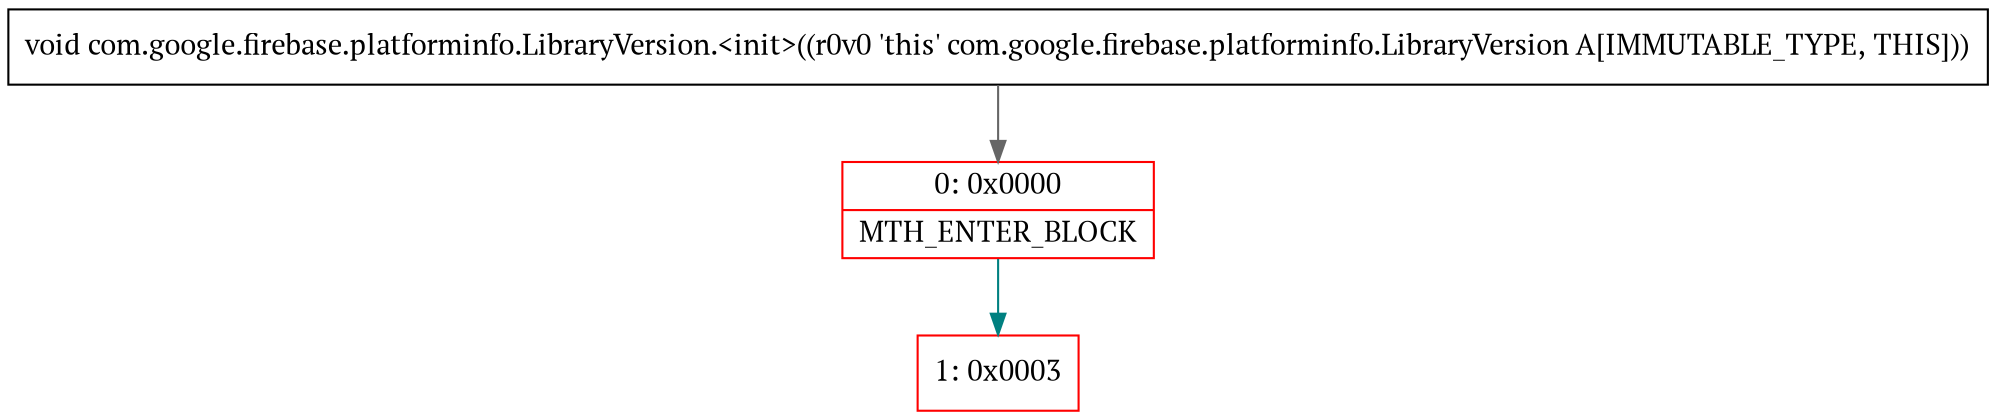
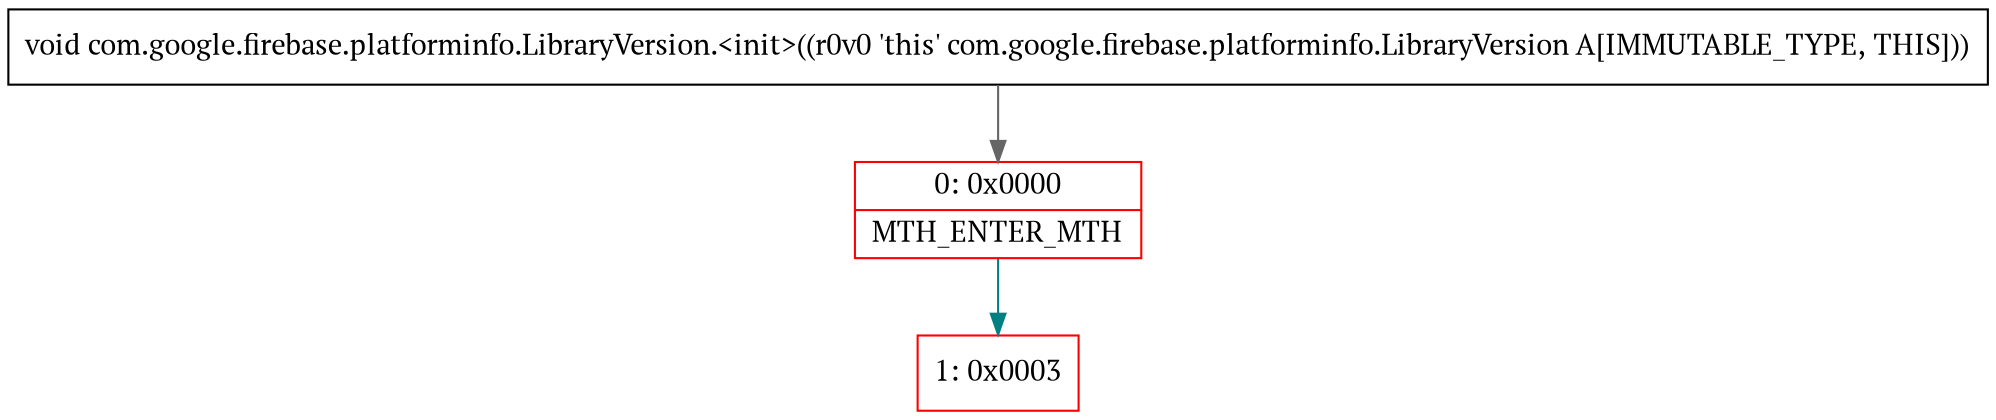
node "0: 0x0000": text "MTH_ENTER_BLOCK" -> "MTH_ENTER_MTH"
